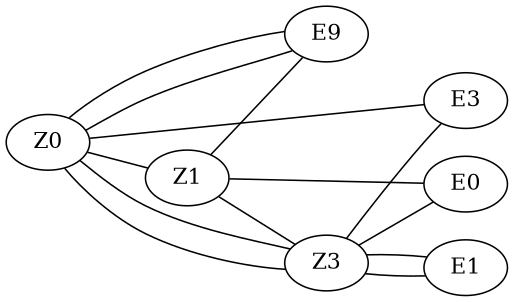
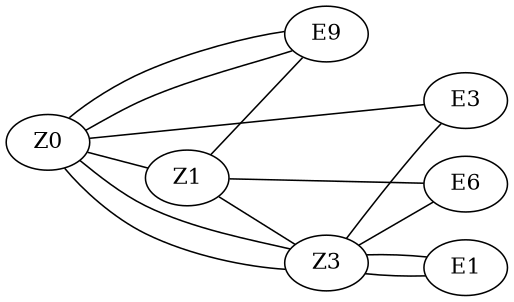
node "E0": label "E0" -> "E6"
